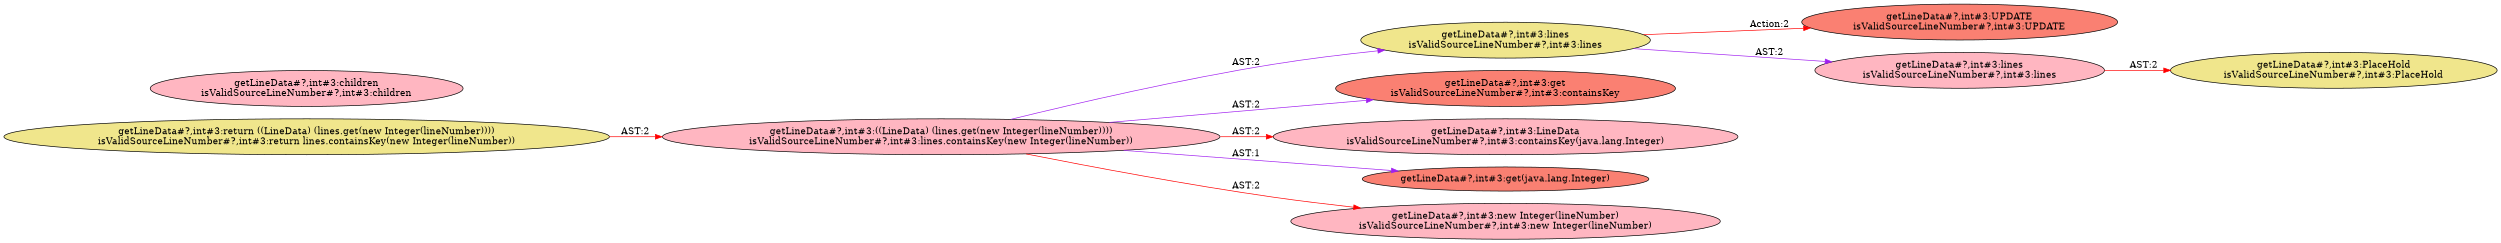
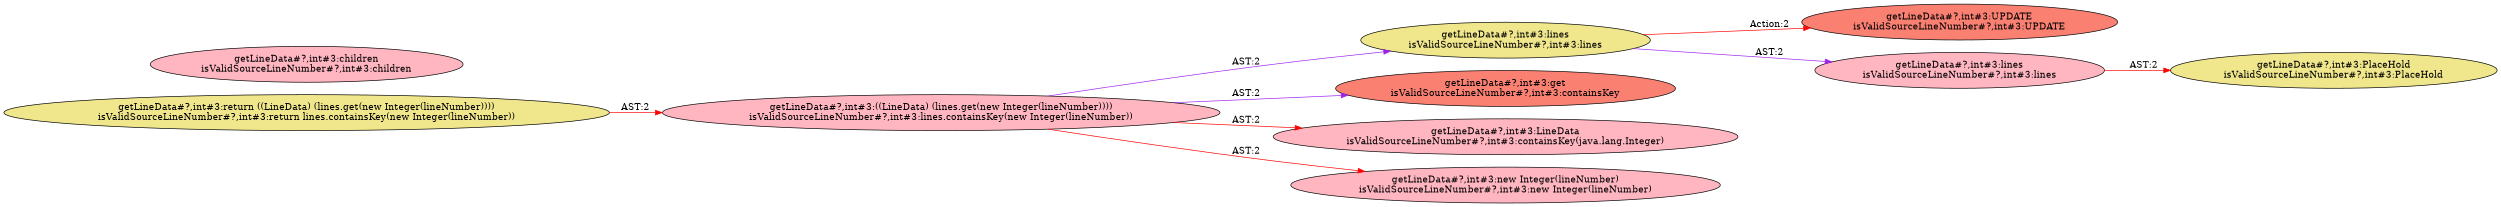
node "getLineData#?,int#3:get(java.lang.Integer)": removed
